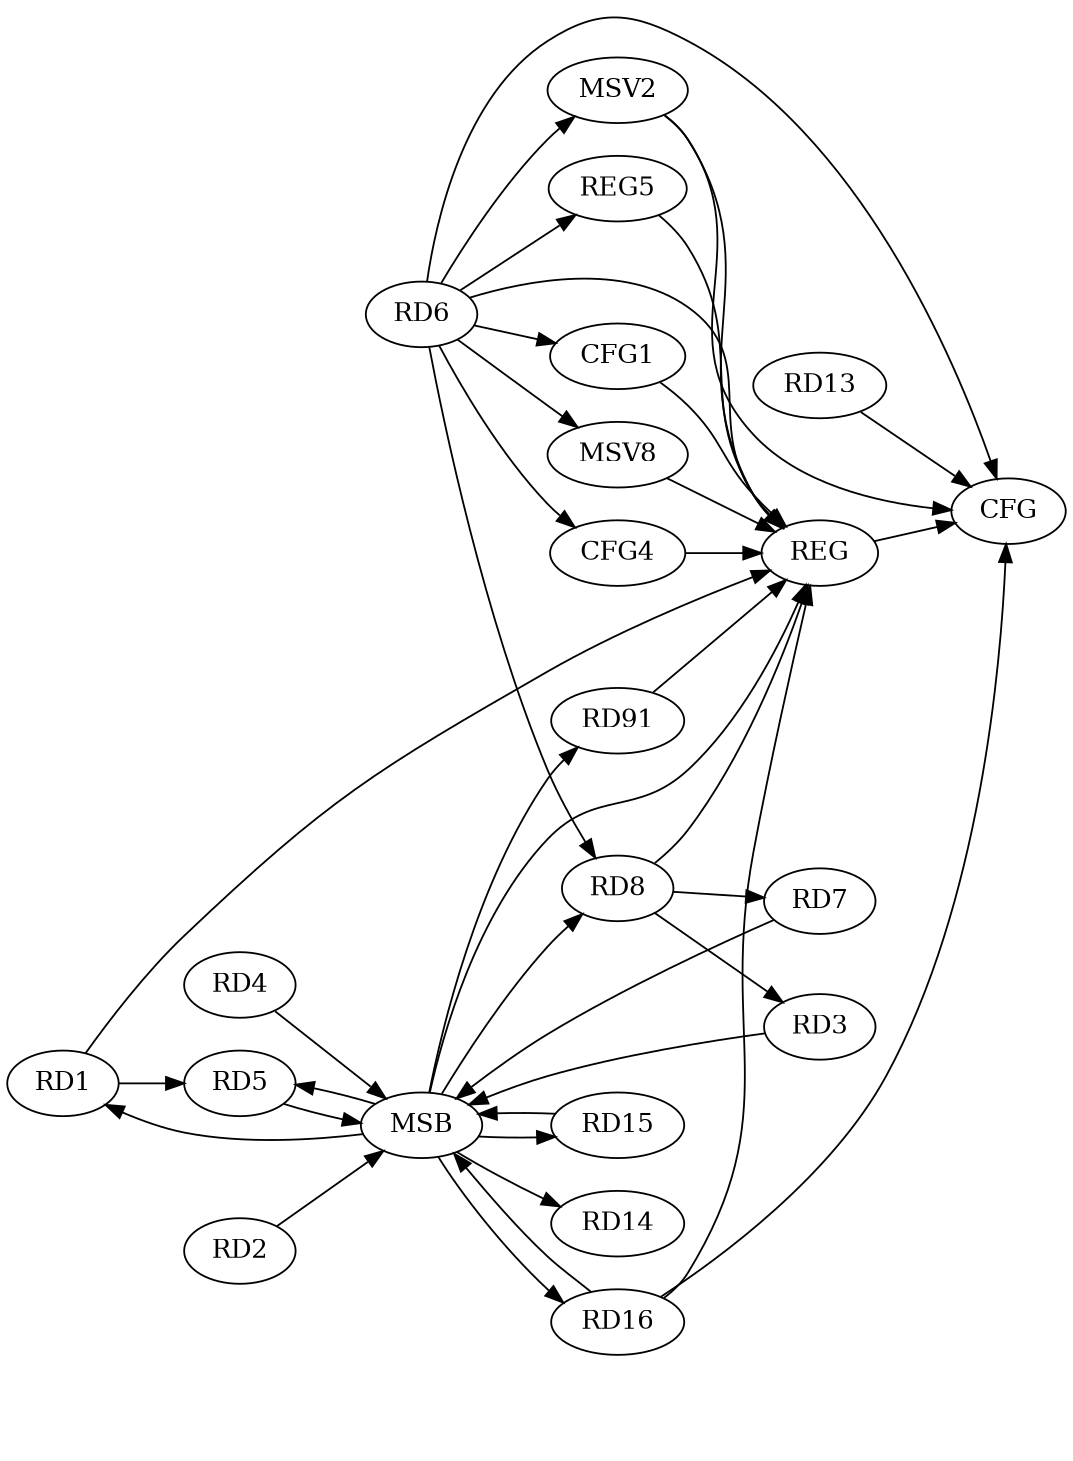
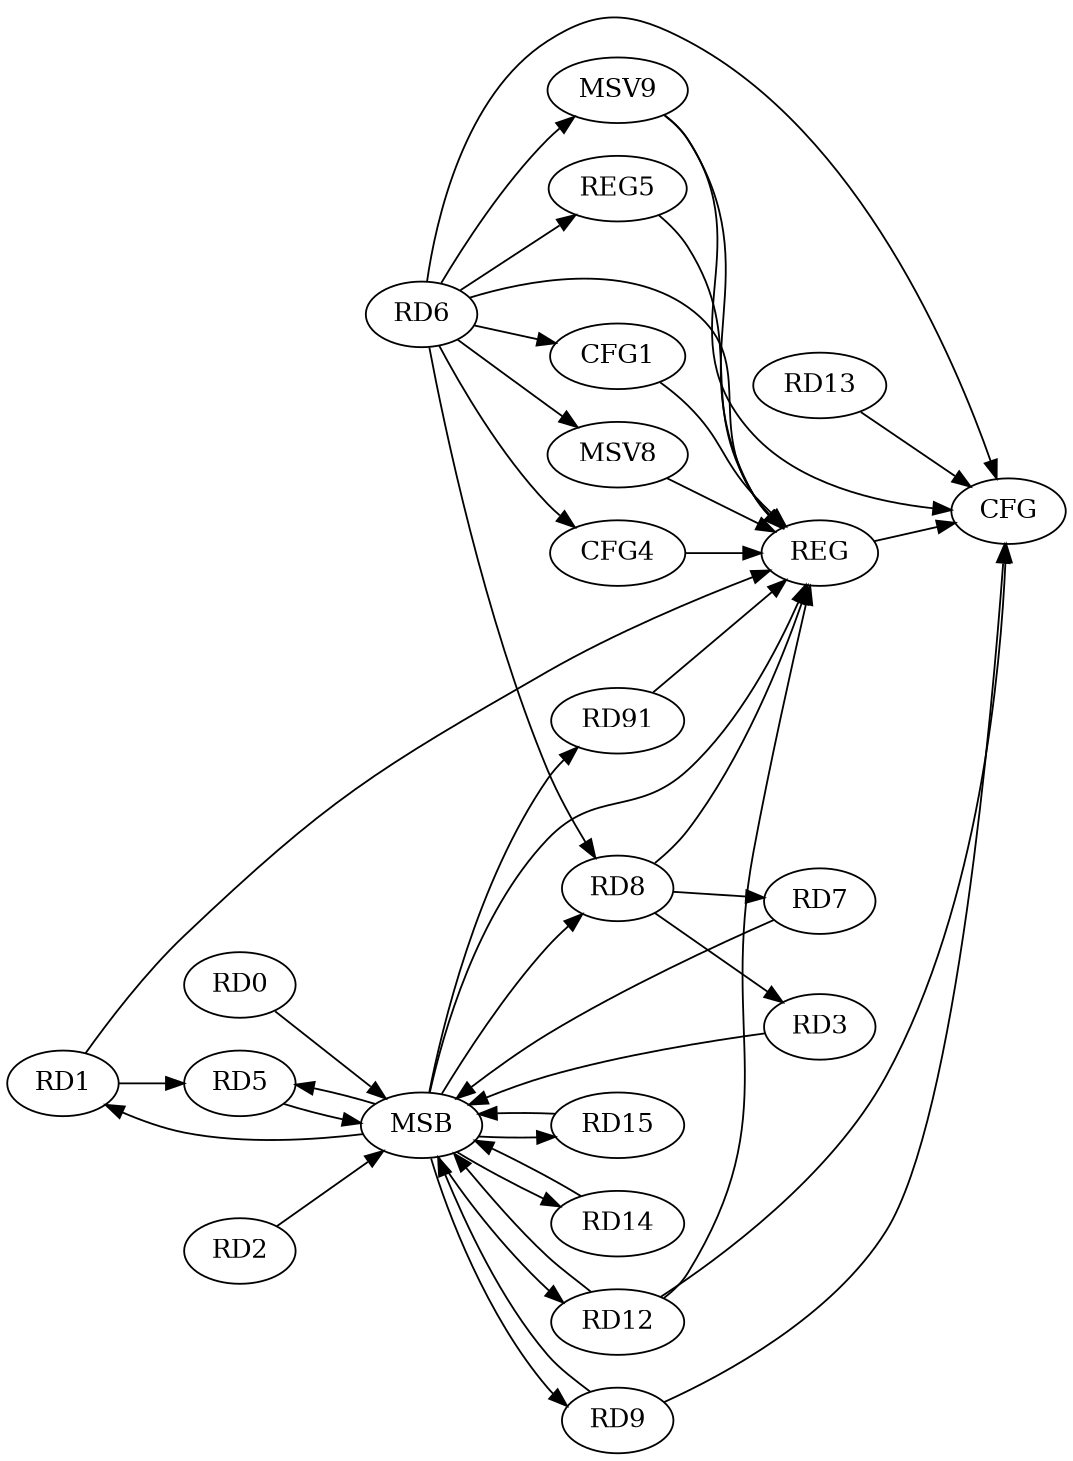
node "MSV2": label "MSV2" -> "MSV9"
node "RD4": label "RD4" -> "RD0"
edge "RD14" -> "MSB": added
node "RD16": label "RD16" -> "RD12"
node "RD9": added
